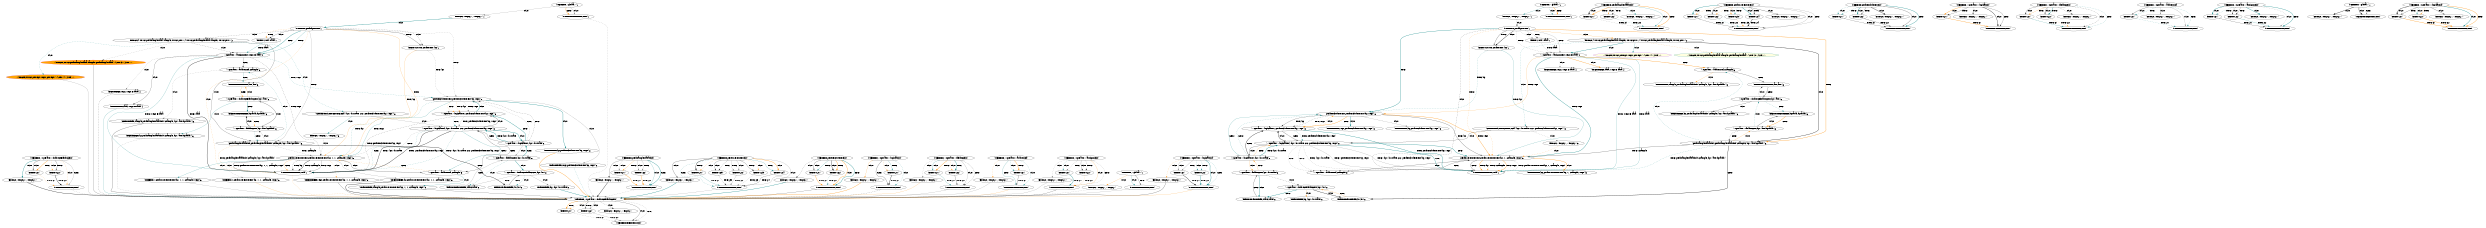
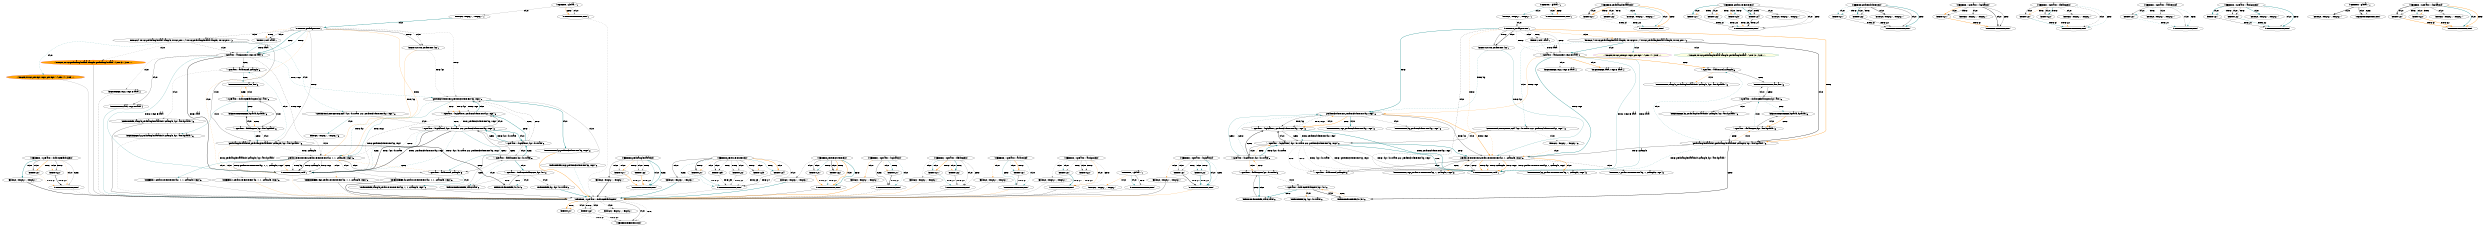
node "(IDENTIFIER,regs,perf_swevent_event(bp, 1, &sample, regs))": added
node "(LITERAL,1,perf_swevent_event(bp, 1, &sample, regs))": added
